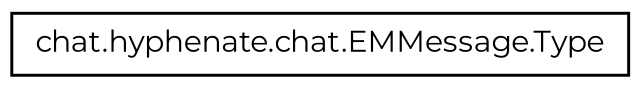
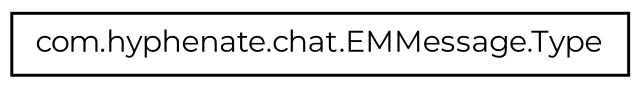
node "chat.hyphenate.chat.EMMessage.Type": label "chat.hyphenate.chat.EMMessage.Type" -> "com.hyphenate.chat.EMMessage.Type"
